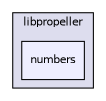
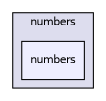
cluster "libpropeller": label "libpropeller" -> "numbers"
